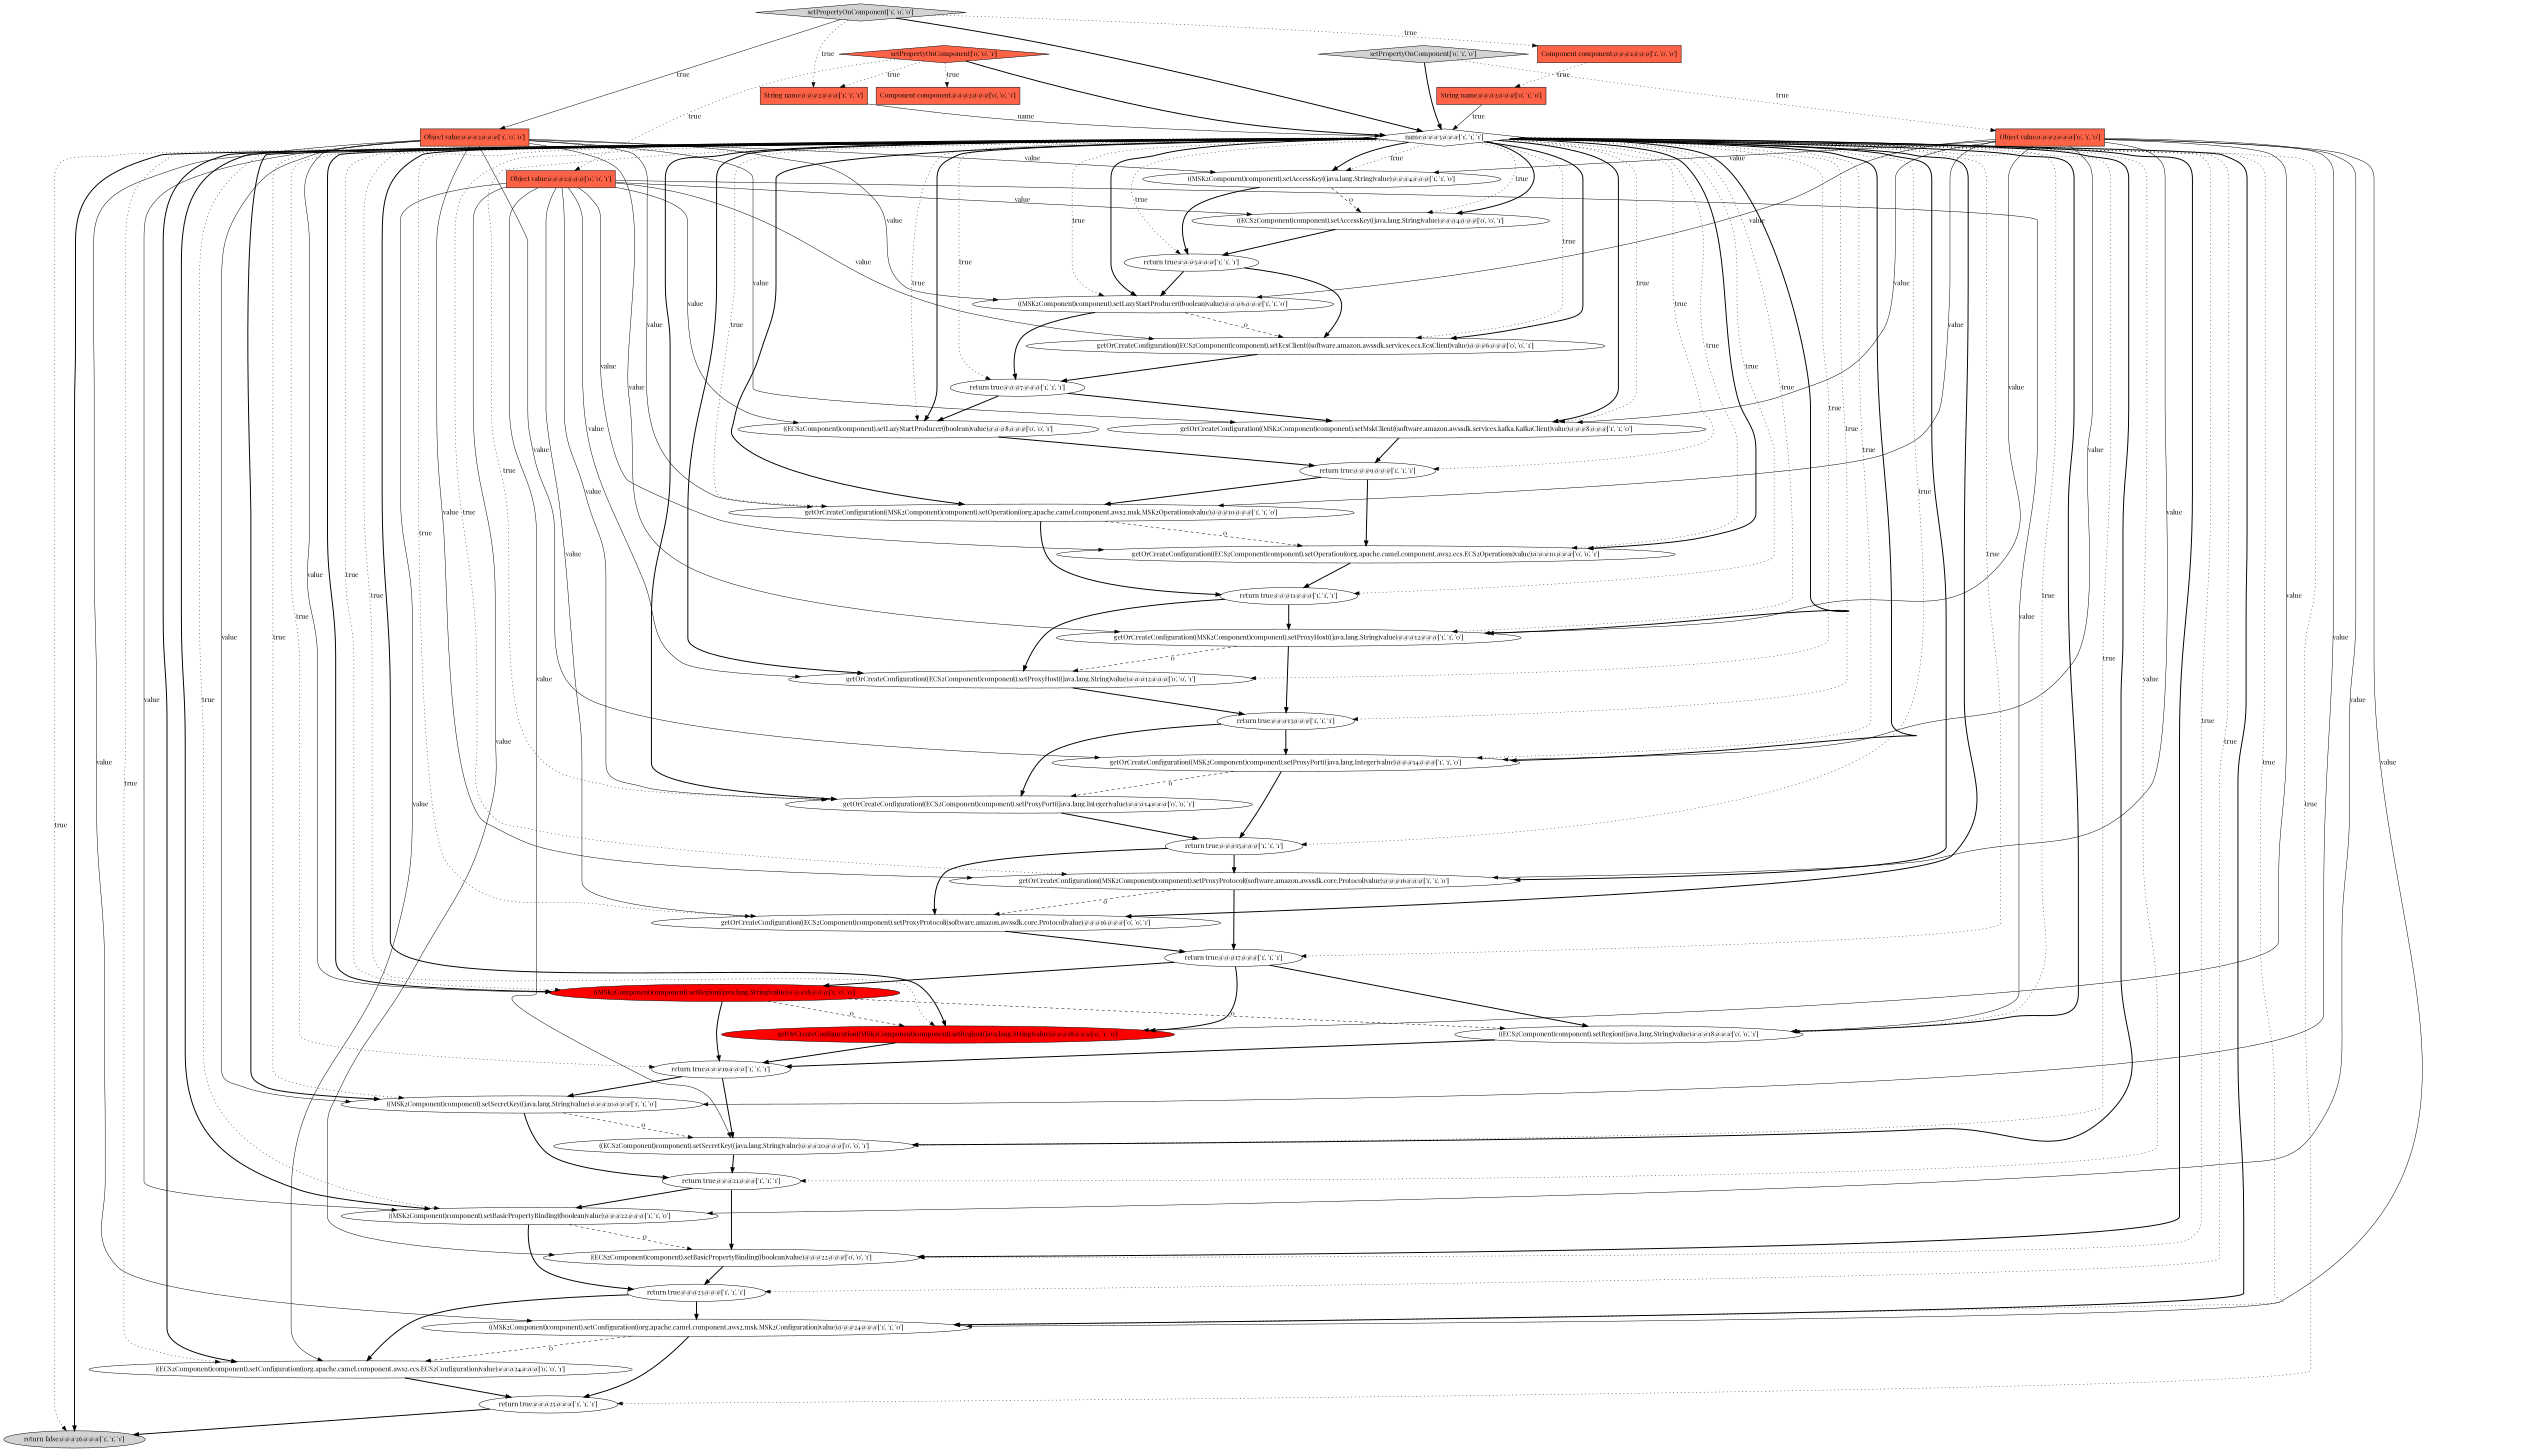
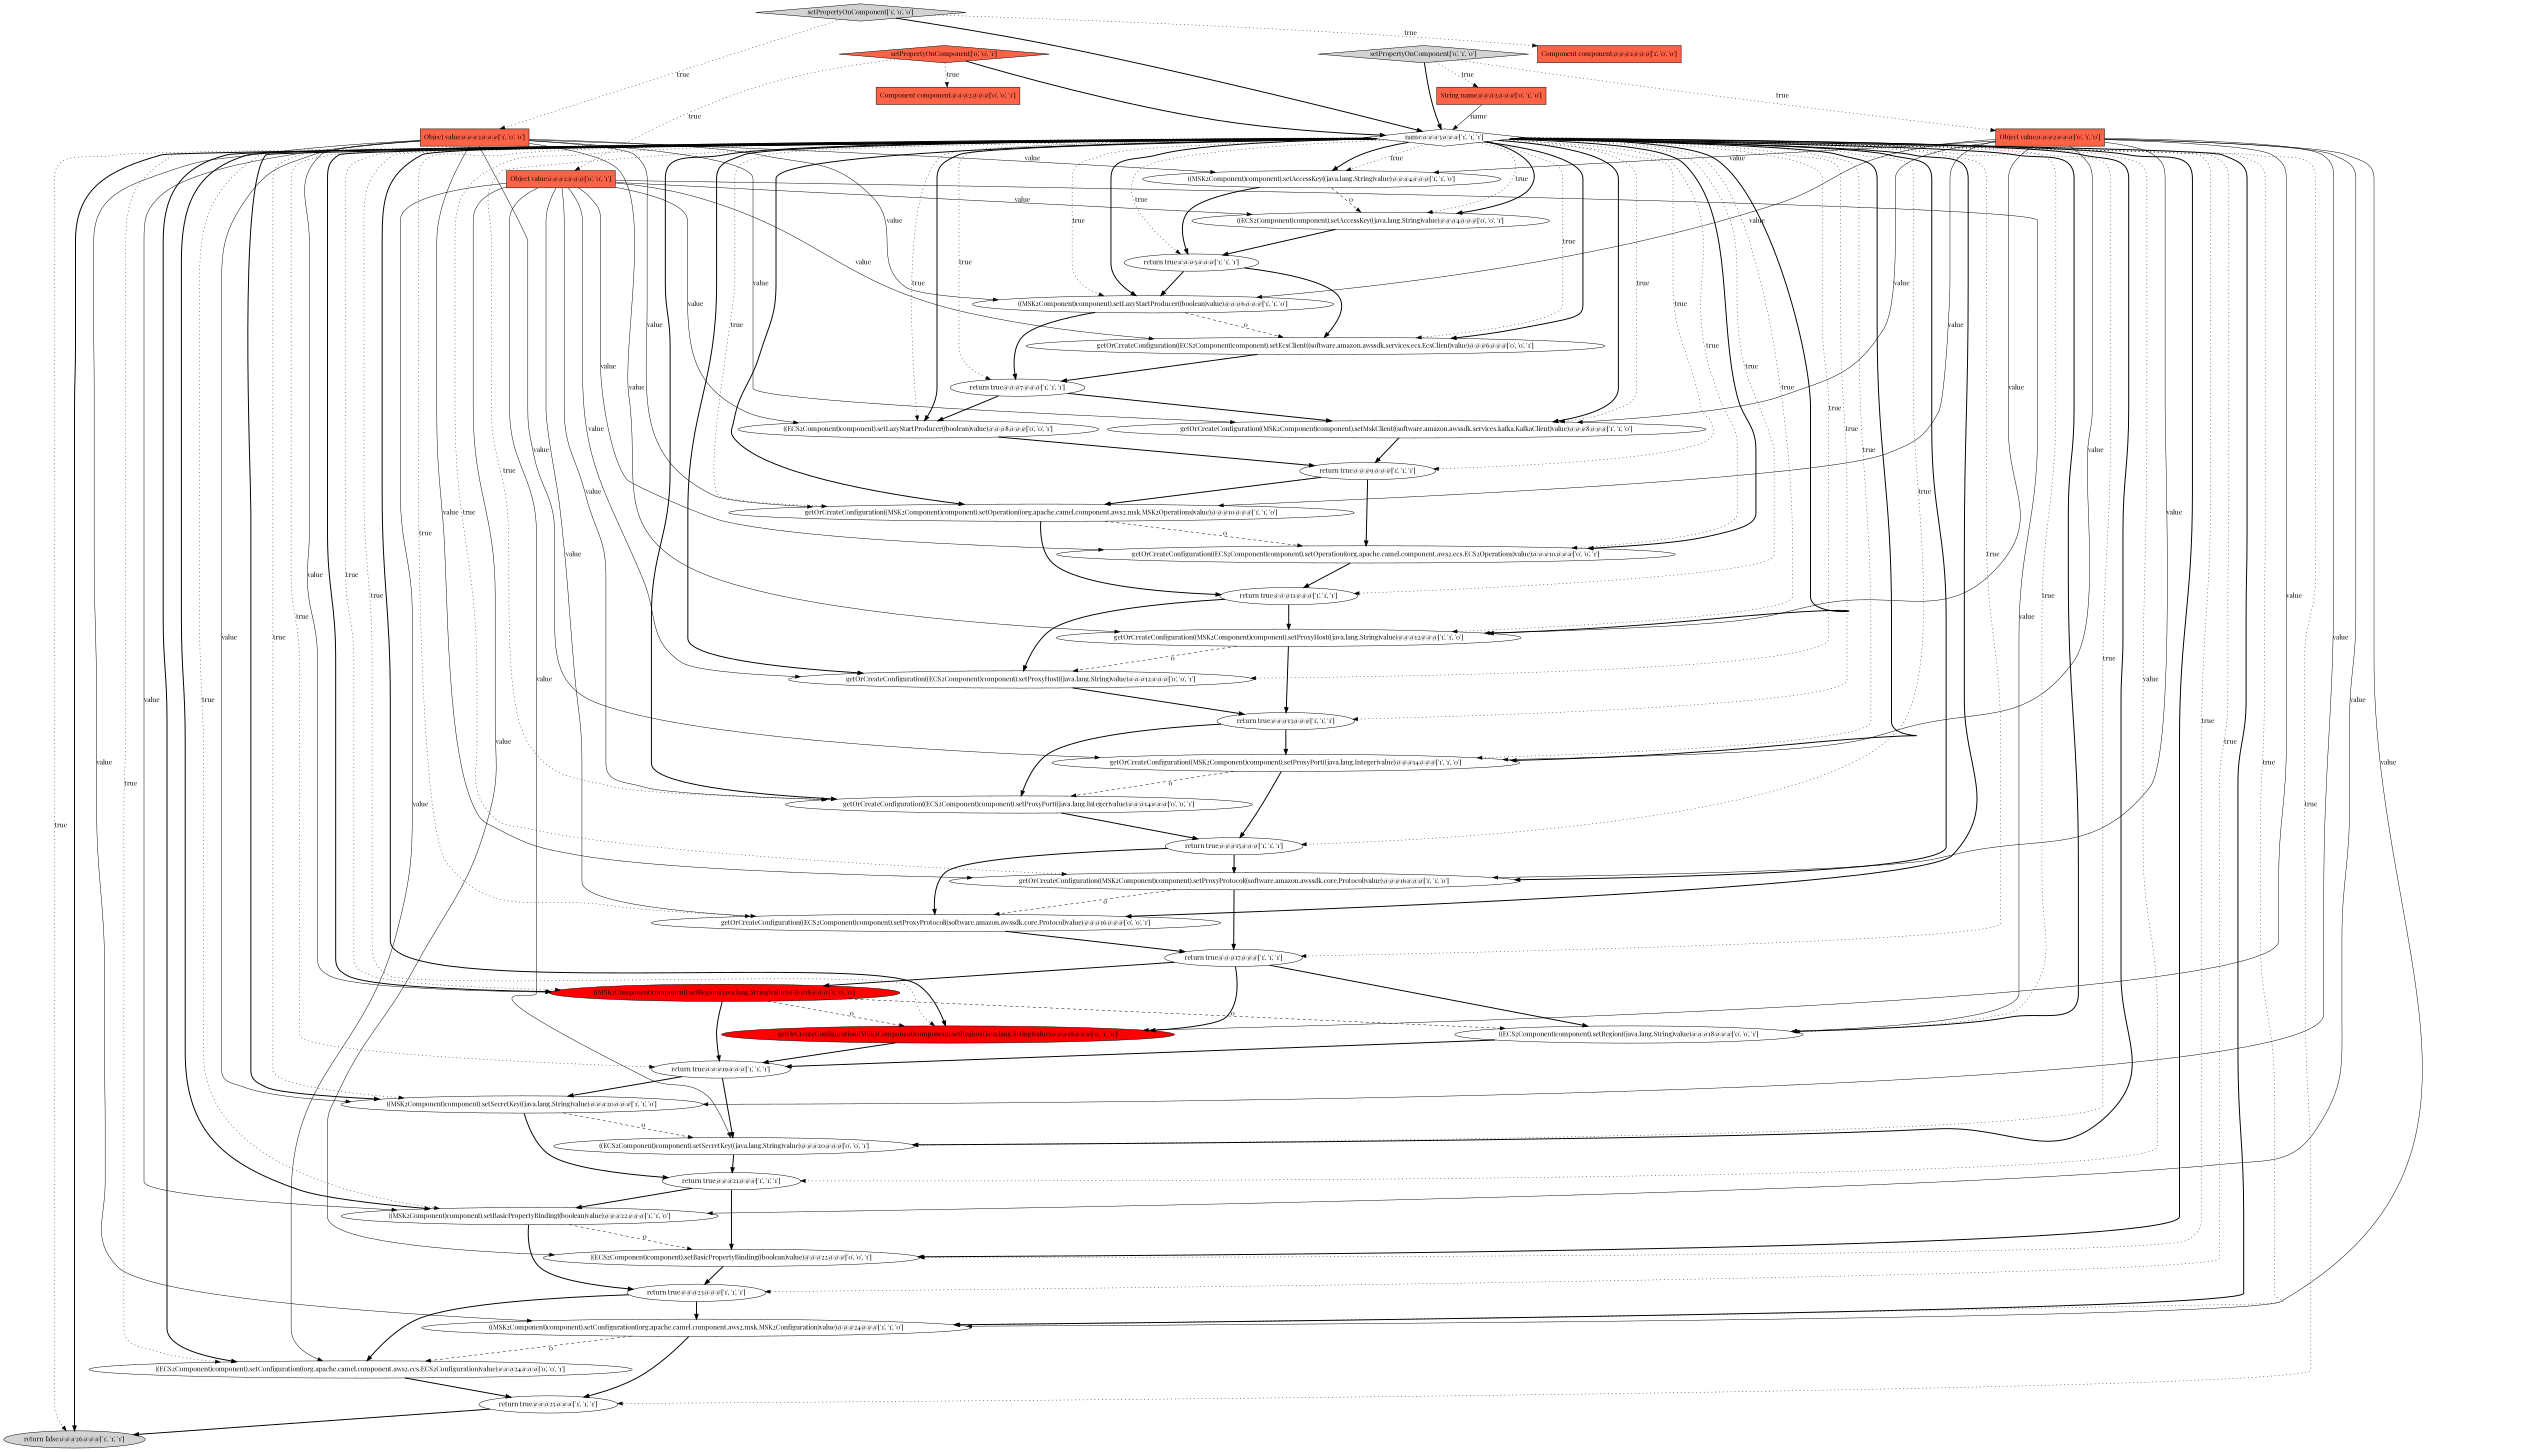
edge "Component component@@@2@@@['1', '0', '0']" -> "String name@@@2@@@['0', '1', '0']": now "setPropertyOnComponent['0', '1', '0']" -> "String name@@@2@@@['0', '1', '0']"
edge "setPropertyOnComponent['1', '0', '0']" -> "Object value@@@2@@@['1', '0', '0']": style solid -> dotted
node "String name@@@2@@@['1', '1', '1']": removed
edge "String name@@@2@@@['0', '1', '0']" -> "name@@@3@@@['1', '1', '1']": label "true" -> "name"
